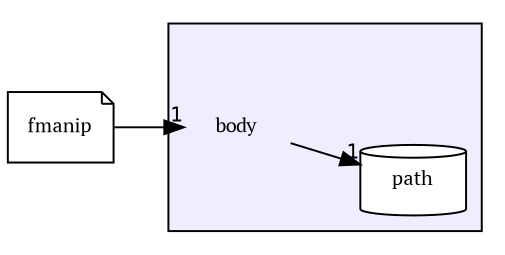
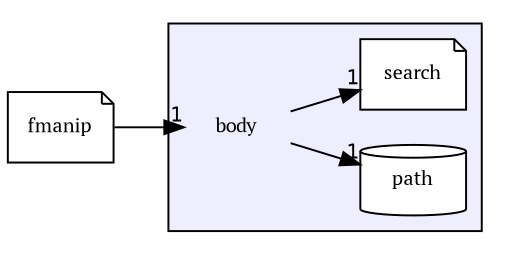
node "search": added
